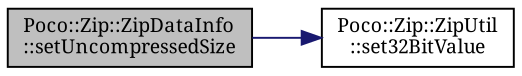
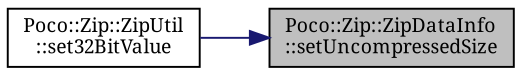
edge "Poco::Zip::ZipDataInfo ::setUncompressedSize" -> "Poco::Zip::ZipUtil ::set32BitValue": reversed
